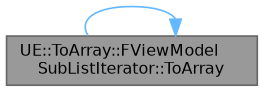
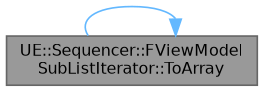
node "UE::ToArray::FViewModel SubListIterator::ToArray": label "UE::ToArray::FViewModel SubListIterator::ToArray" -> "UE::Sequencer::FViewModel SubListIterator::ToArray"
